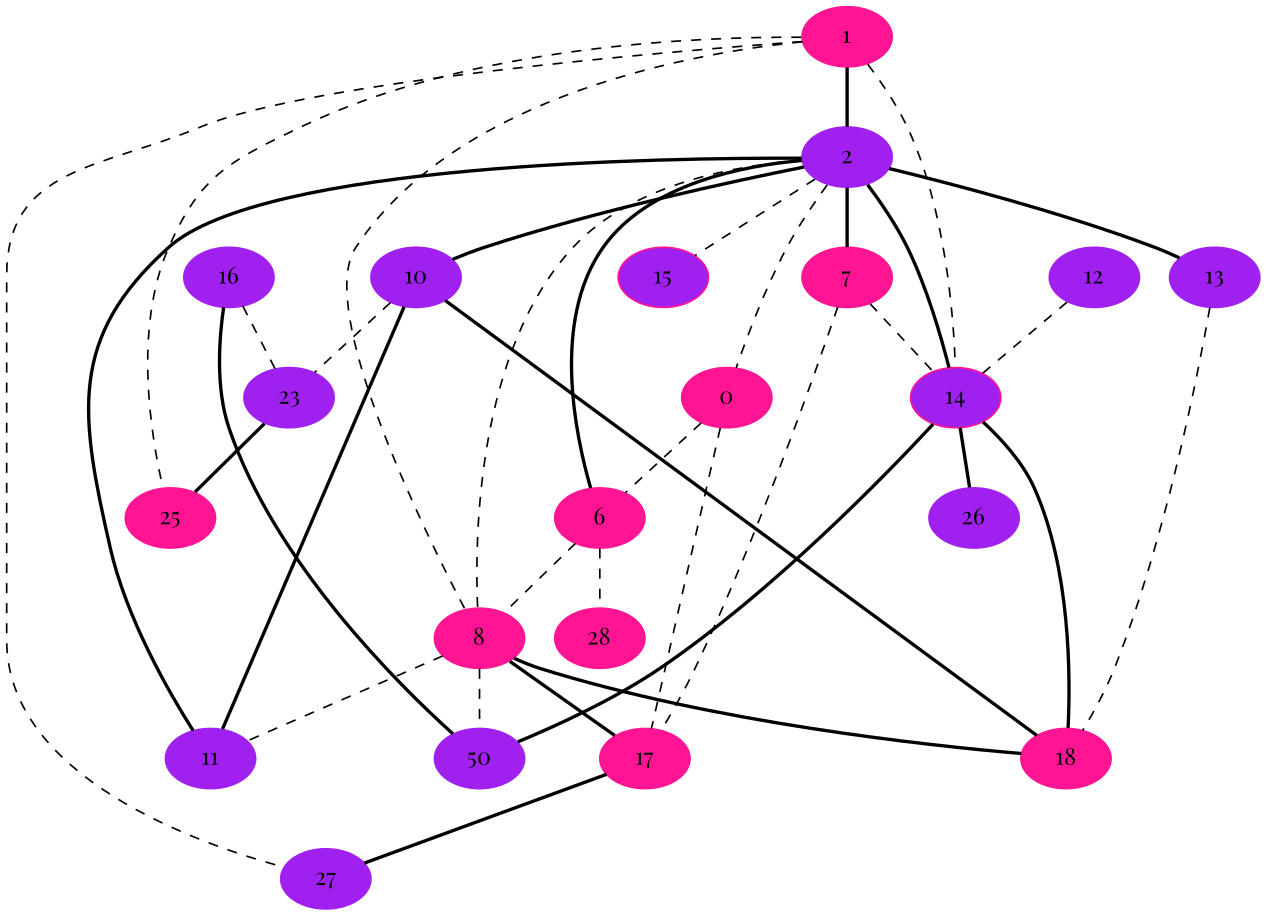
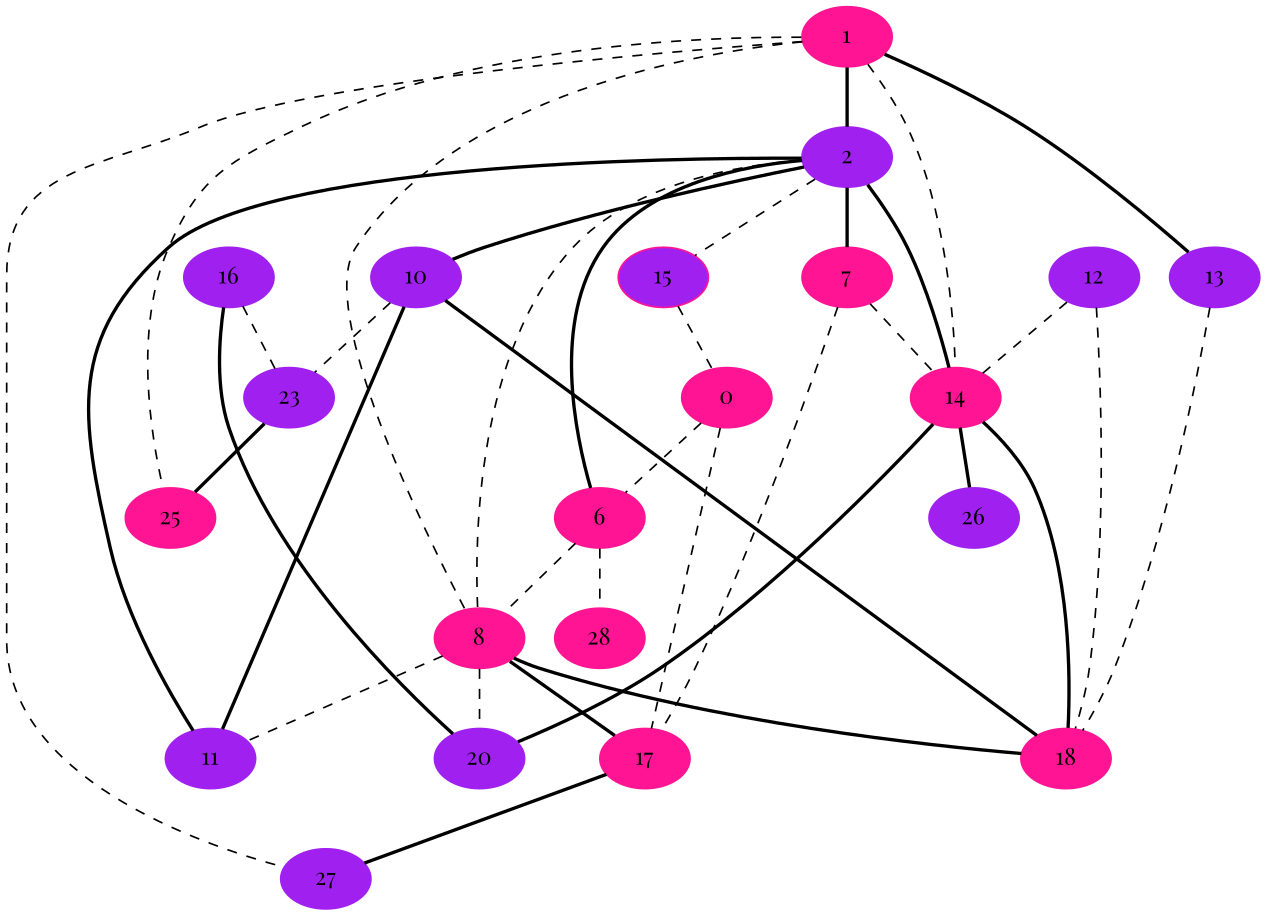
edge "2" -- "13": now "1" -- "13"
edge "2" -- "0": now "15" -- "0"
node "14": fillcolor purple -> deeppink
edge "12" -- "18": added
node "50": label "50" -> "20"
